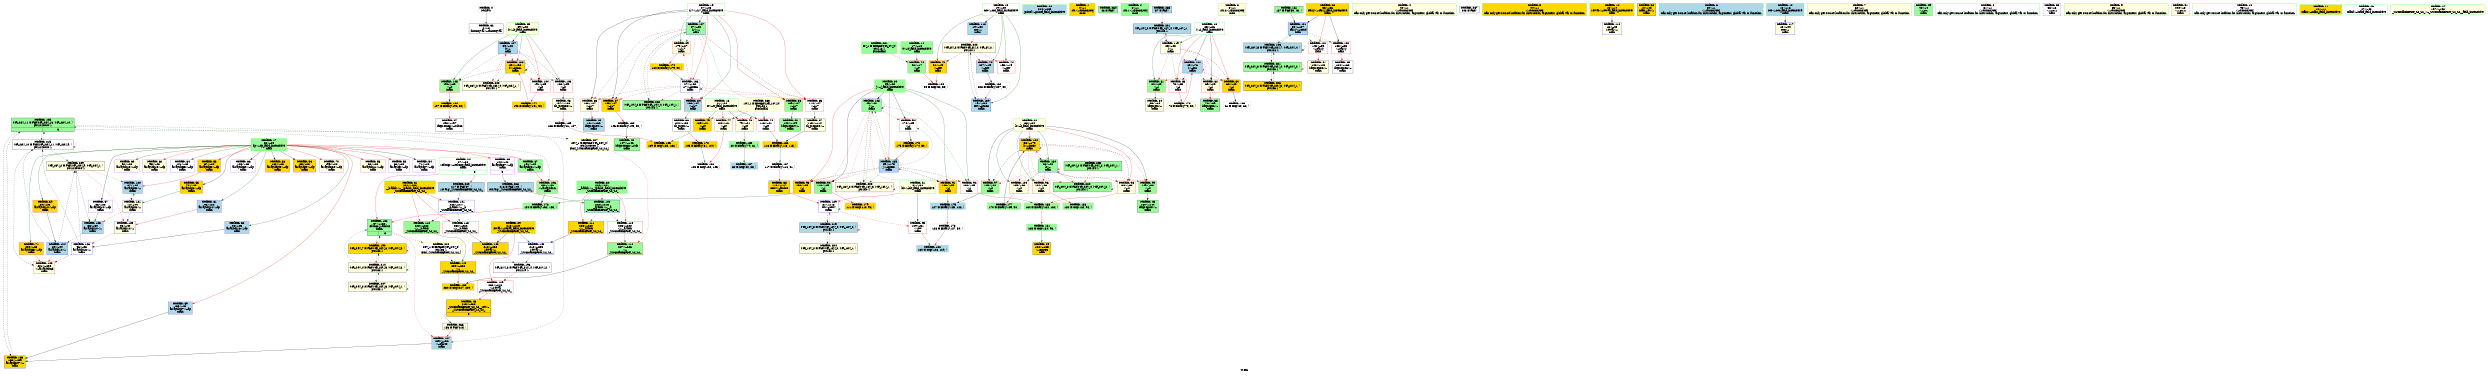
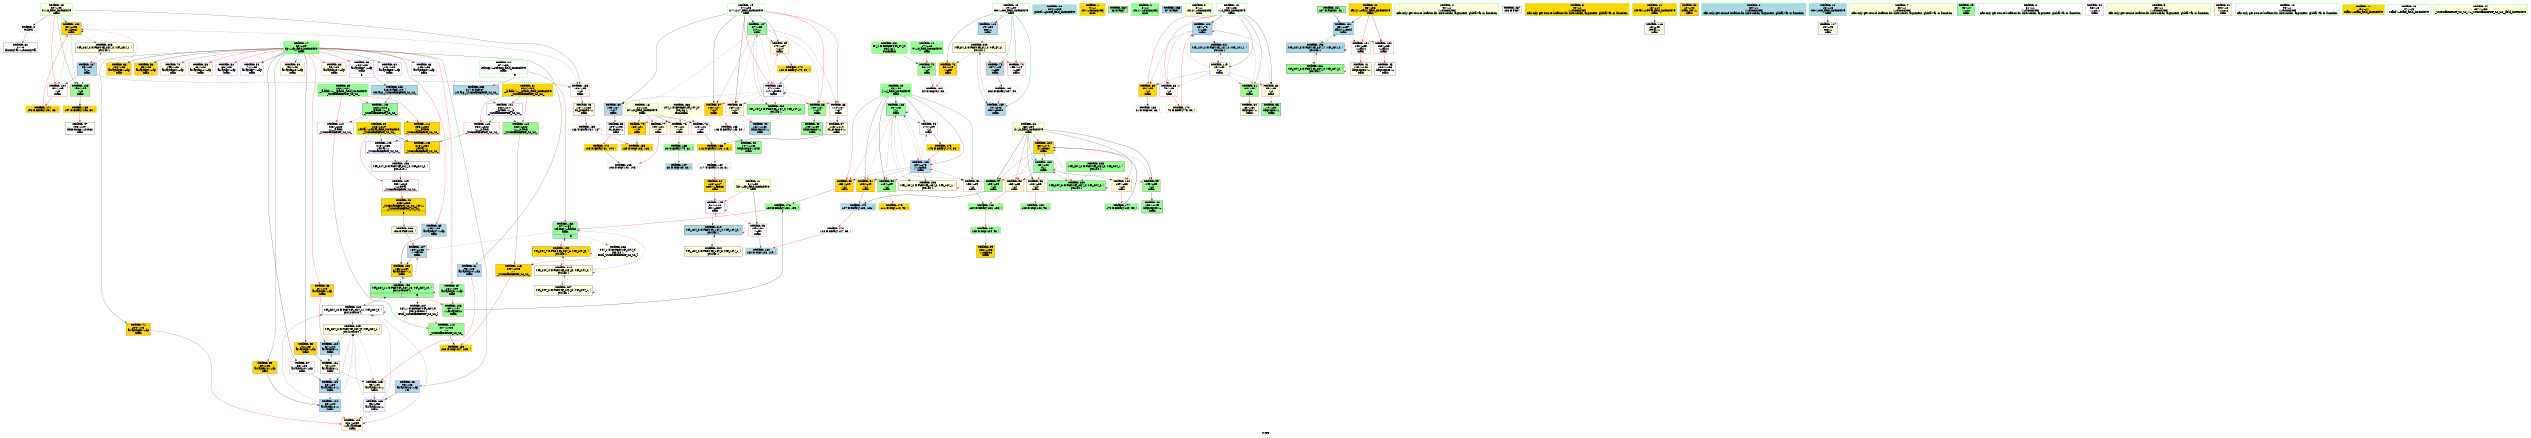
edge "NodeID: 265" -> "NodeID: 201": now "NodeID: 122" -> "NodeID: 201"
edge "NodeID: 25" -> "NodeID: 137": now "NodeID: 25" -> "NodeID: 0"
node "NodeID: 101": text "field" -> "main"
node "NodeID: 206": removed
edge "NodeID: 205" -> "NodeID: 220": color red -> darkgreen
node "NodeID: 63": text "main" -> "ret"
